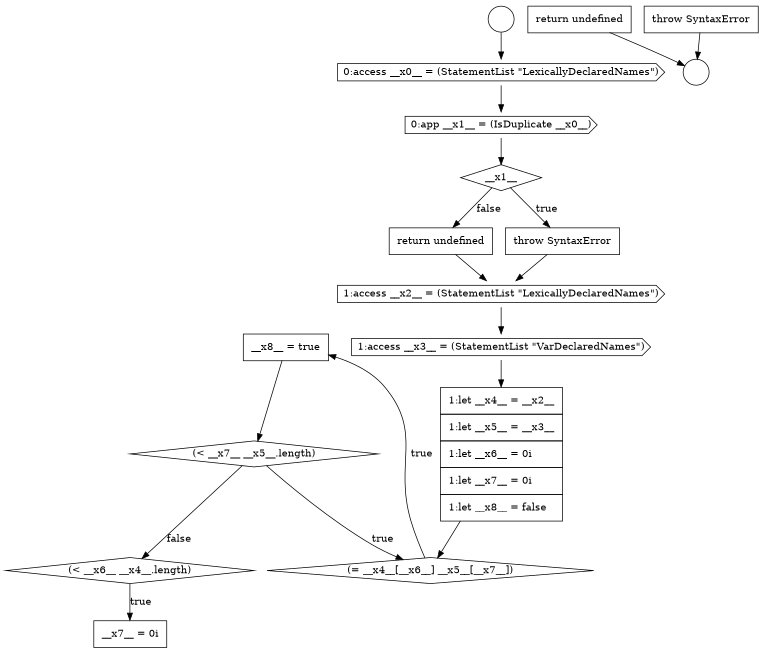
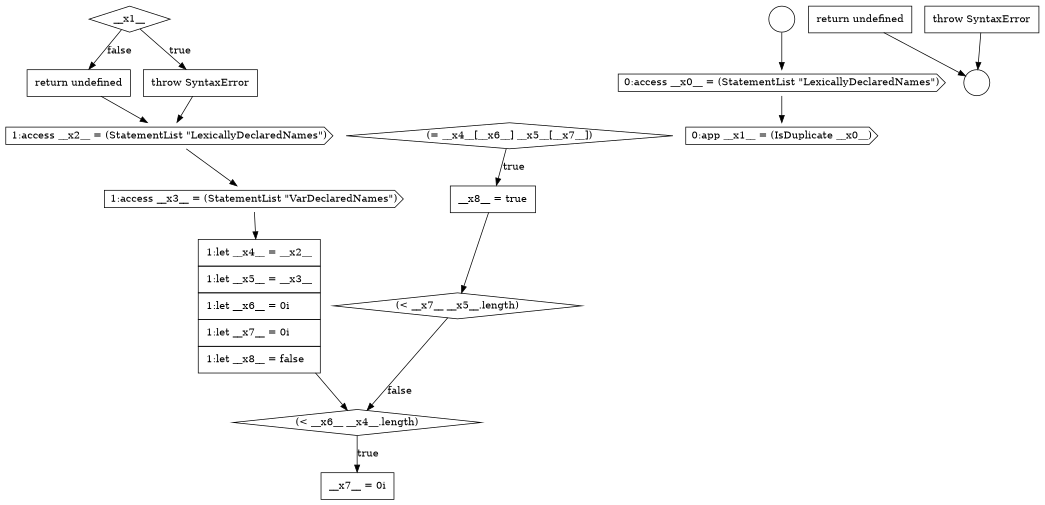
edge "0:app __x1__ = (IsDuplicate __x0__)" -> "__x1__": removed
edge "(< __x7__ __x5__.length)" -> "(= __x4__[__x6__] __x5__[__x7__])": removed, label "true"
edge "1:let __x4__ = __x2__" -> "(= __x4__[__x6__] __x5__[__x7__])": now "1:let __x4__ = __x2__" -> "(< __x6__ __x4__.length)"
